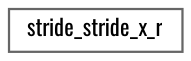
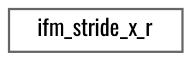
node "stride_stride_x_r": label "stride_stride_x_r" -> "ifm_stride_x_r"
